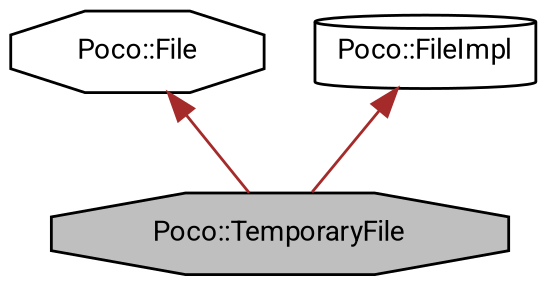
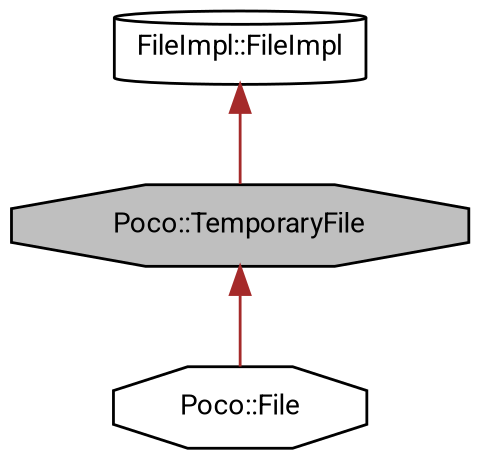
node "Poco::FileImpl": label "Poco::FileImpl" -> "FileImpl::FileImpl"
edge "Poco::TemporaryFile" -> "Poco::File": reversed
